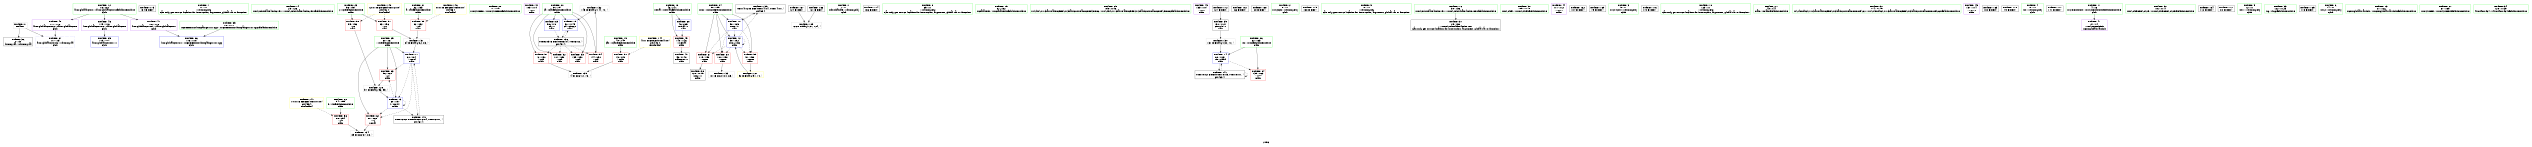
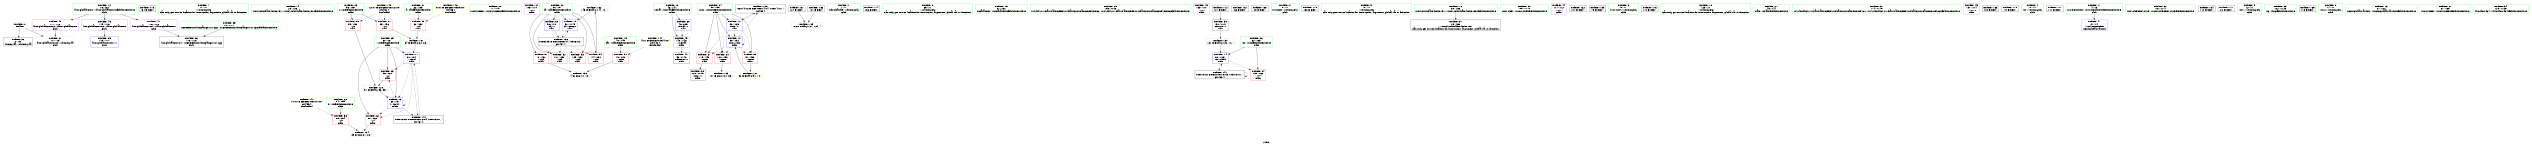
node "NodeID: 62": text "retval" -> "main"
